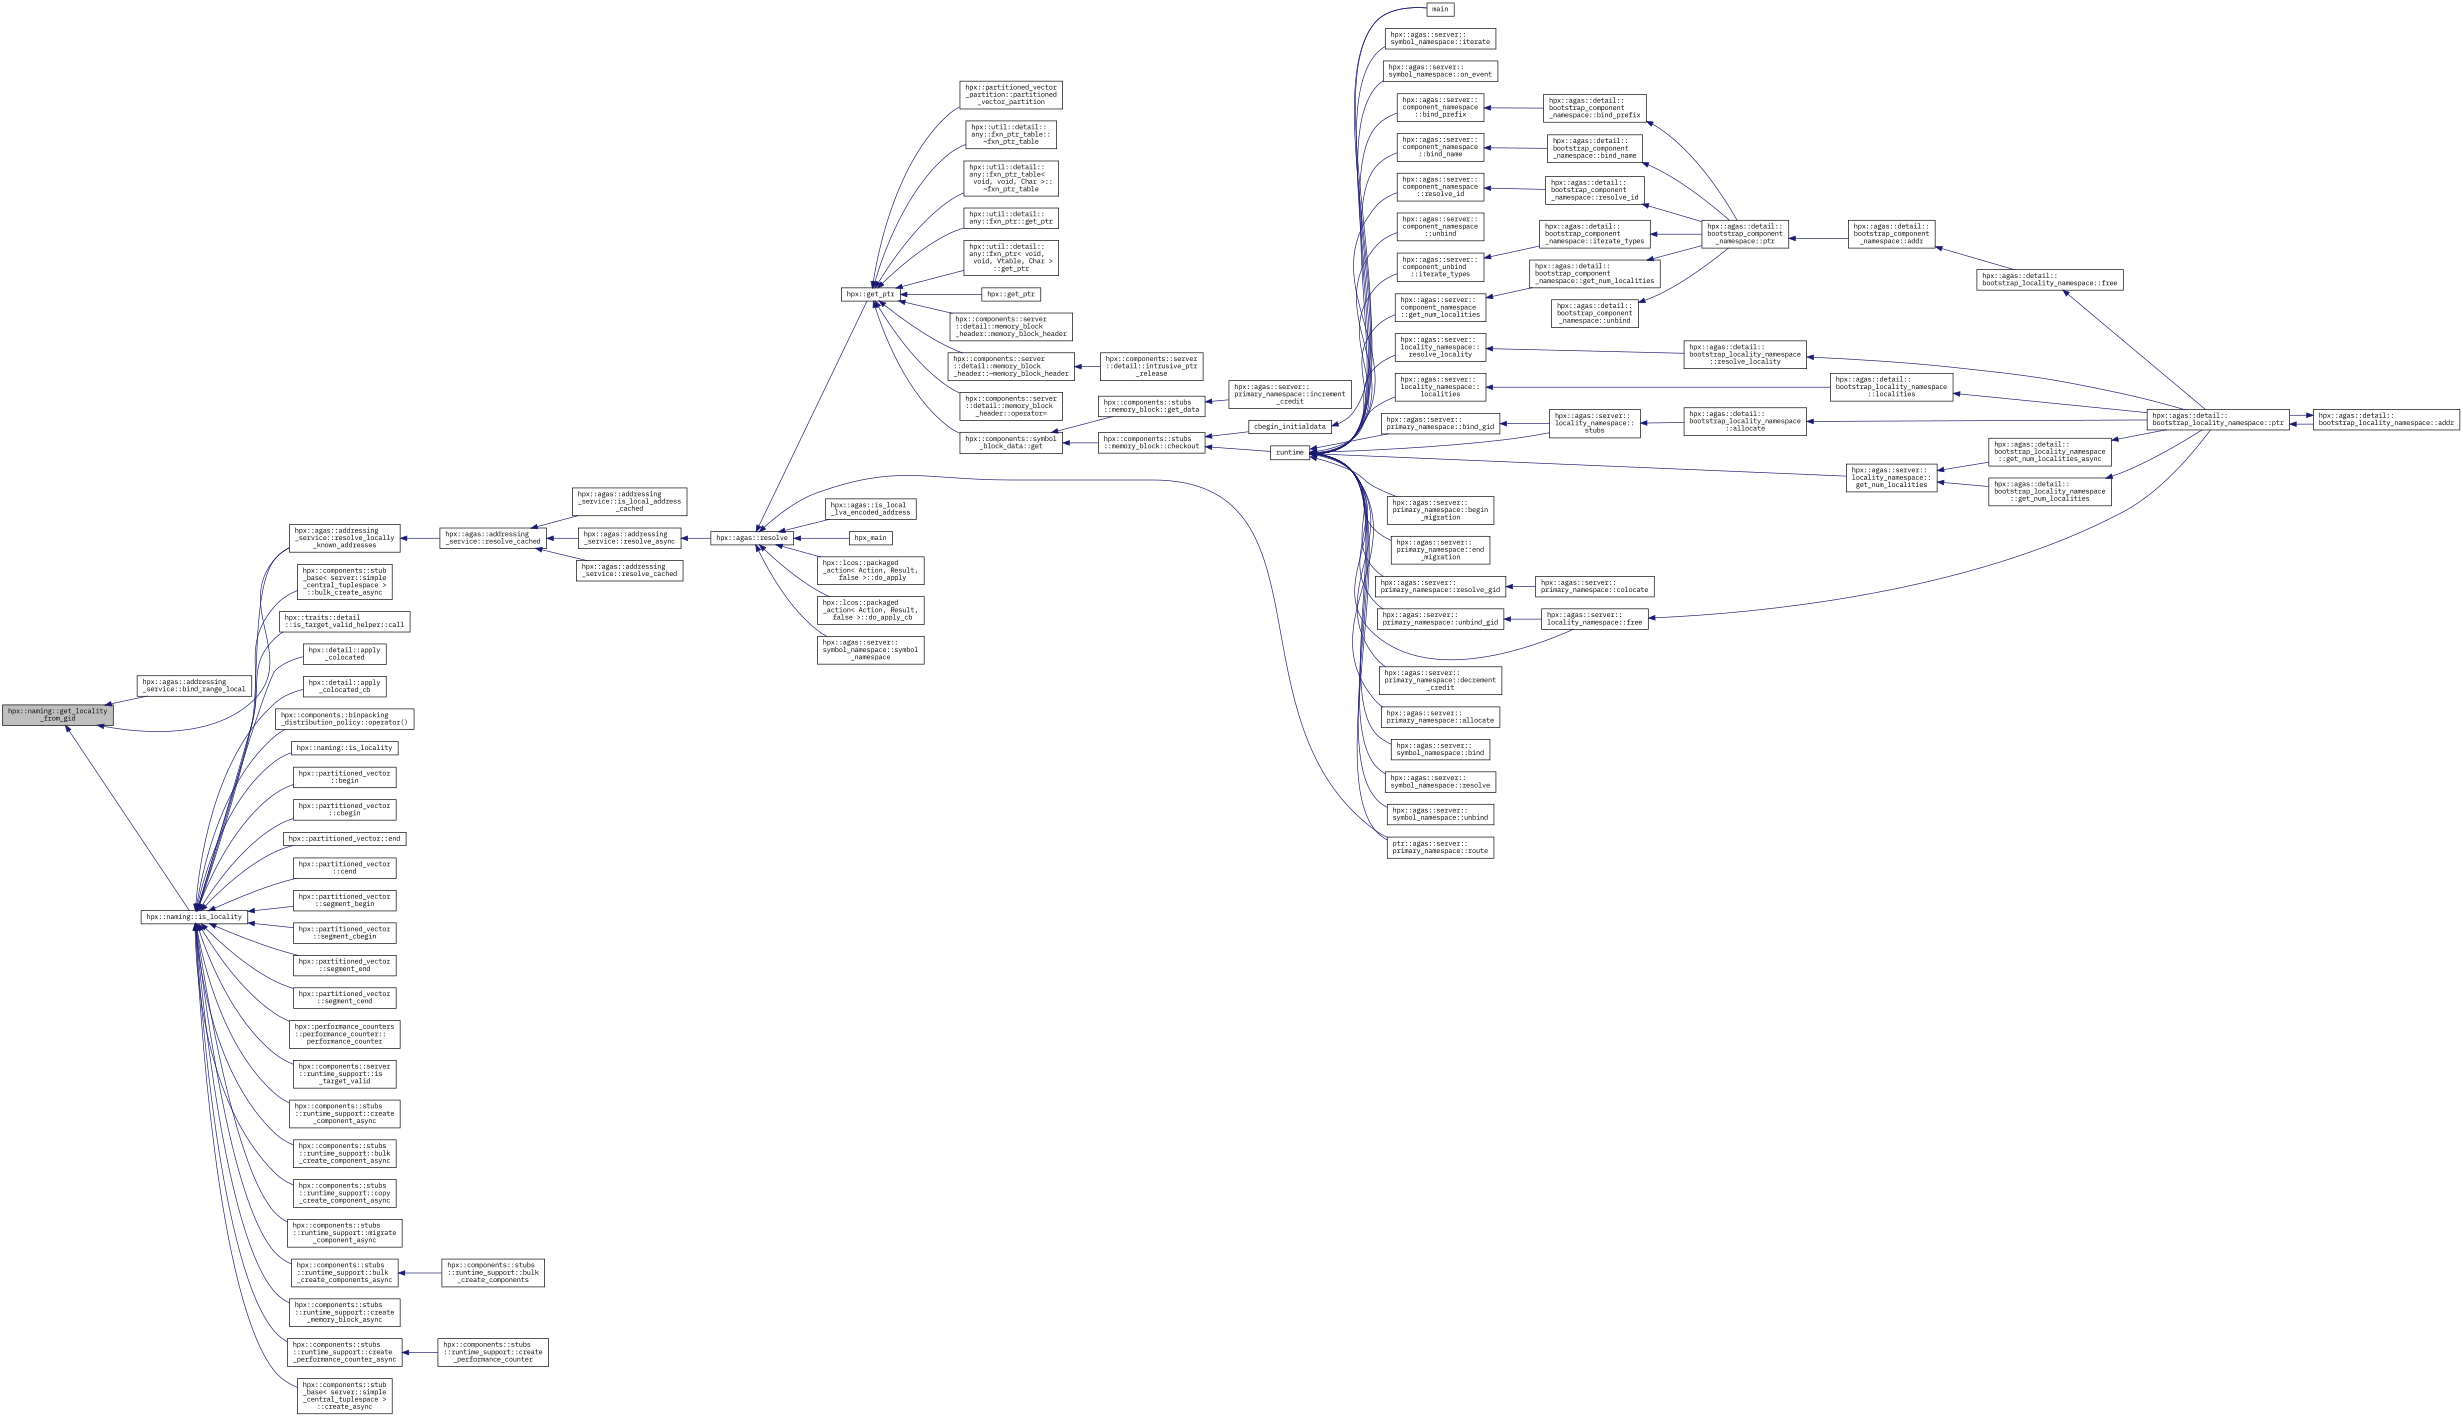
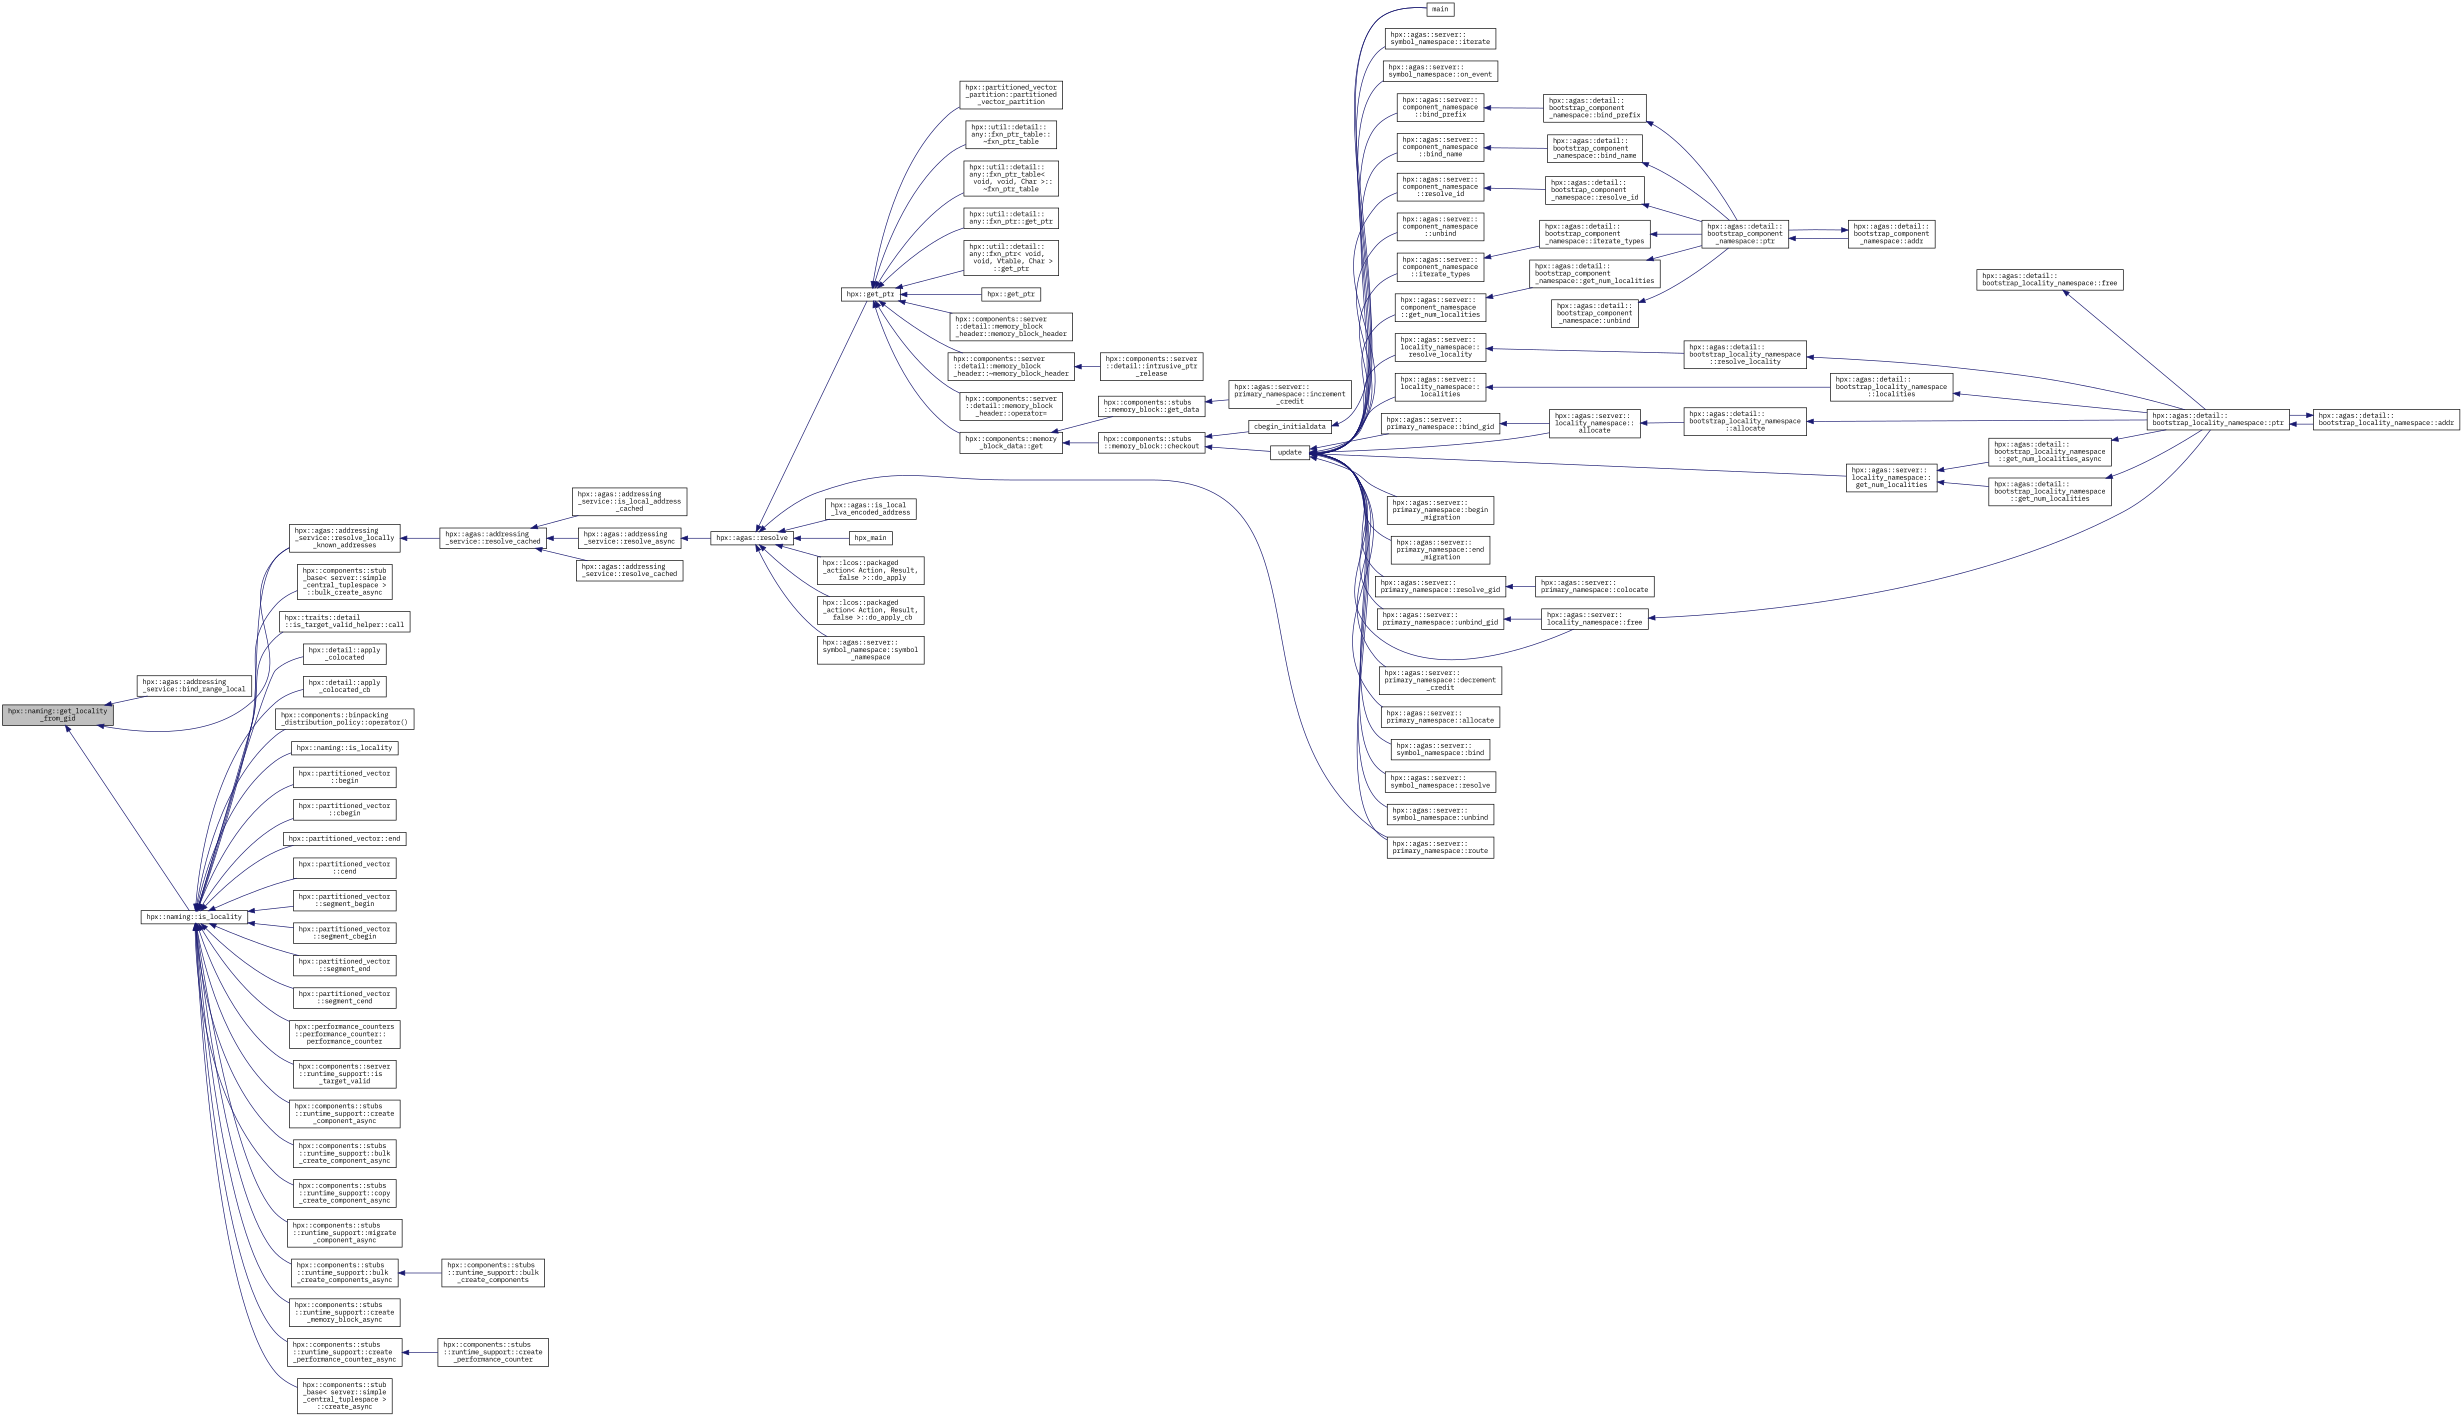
edge "hpx::agas::detail:: bootstrap_locality_namespace::free" -> "hpx::agas::detail:: bootstrap_component _namespace::addr": now "hpx::agas::detail:: bootstrap_component _namespace::ptr" -> "hpx::agas::detail:: bootstrap_component _namespace::addr"
node "hpx::agas::server:: component_unbind ::iterate_types": label "hpx::agas::server:: component_unbind ::iterate_types" -> "hpx::agas::server:: component_namespace ::iterate_types"
node "hpx::agas::server:: locality_namespace:: stubs": label "hpx::agas::server:: locality_namespace:: stubs" -> "hpx::agas::server:: locality_namespace:: allocate"
node "hpx::components::symbol _block_data::get": label "hpx::components::symbol _block_data::get" -> "hpx::components::memory _block_data::get"
node "runtime": label "runtime" -> "update"
node "ptr::agas::server:: primary_namespace::route": label "ptr::agas::server:: primary_namespace::route" -> "hpx::agas::server:: primary_namespace::route"
